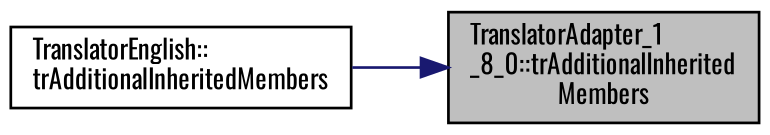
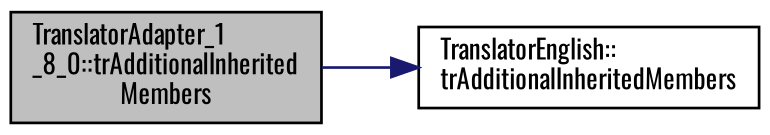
edge "TranslatorEnglish:: trAdditionalInheritedMembers" -> "TranslatorAdapter_1 _8_0::trAdditionalInherited Members": reversed
